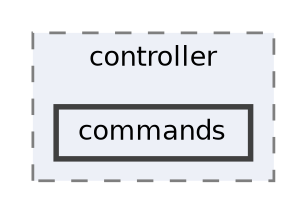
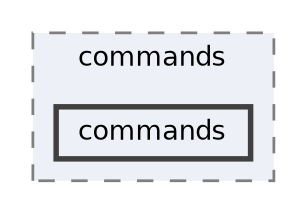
cluster "controller": label "controller" -> "commands"
